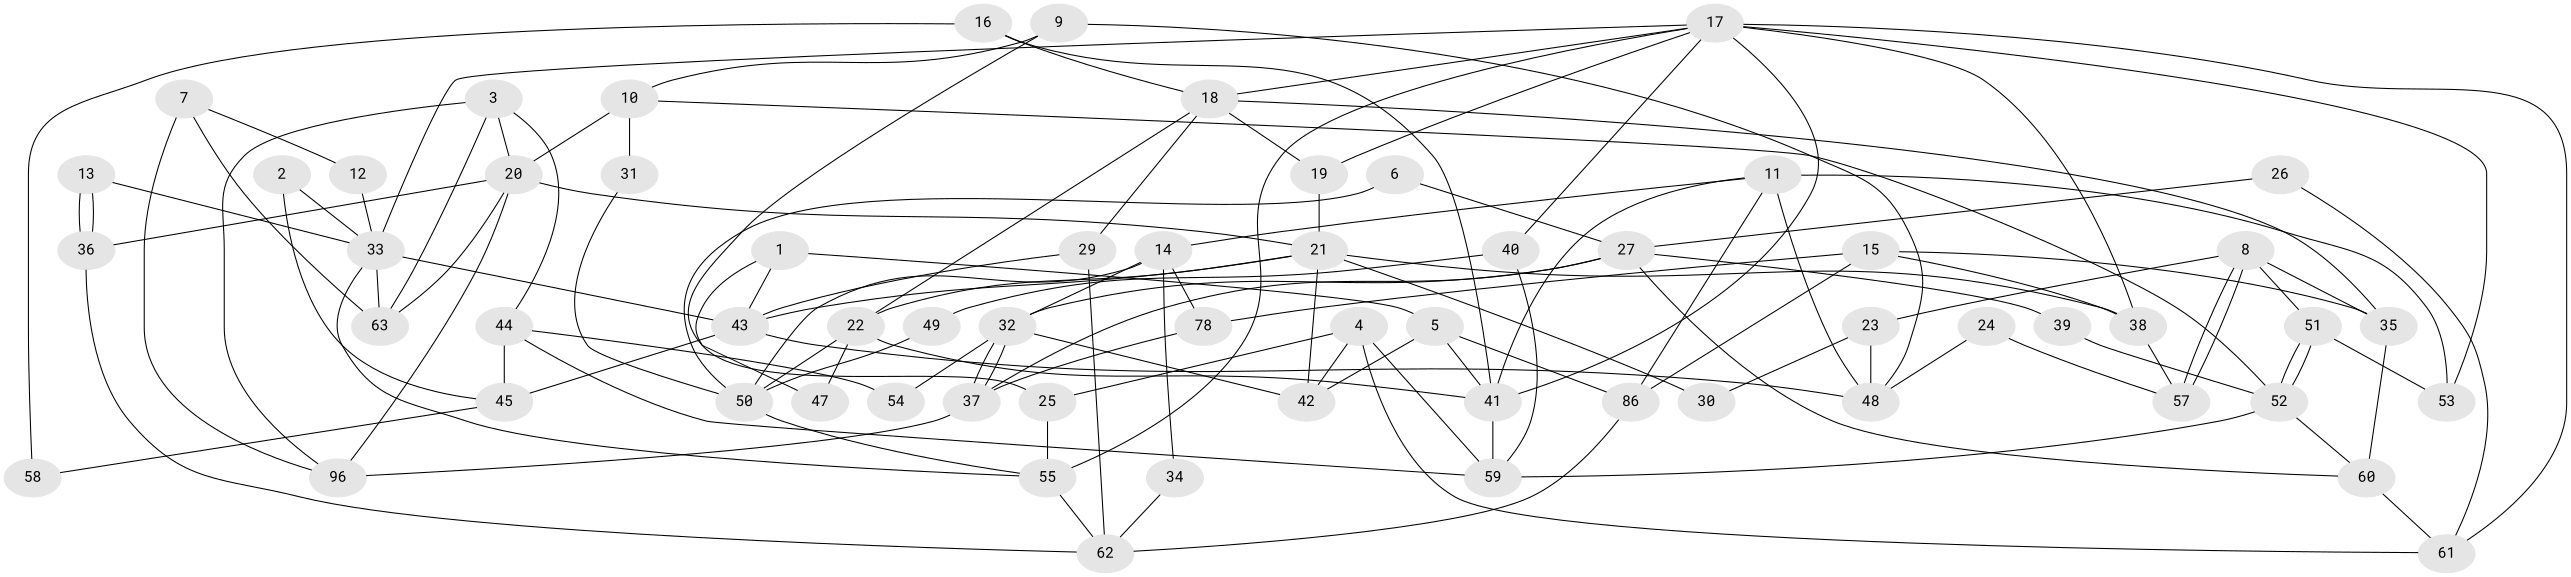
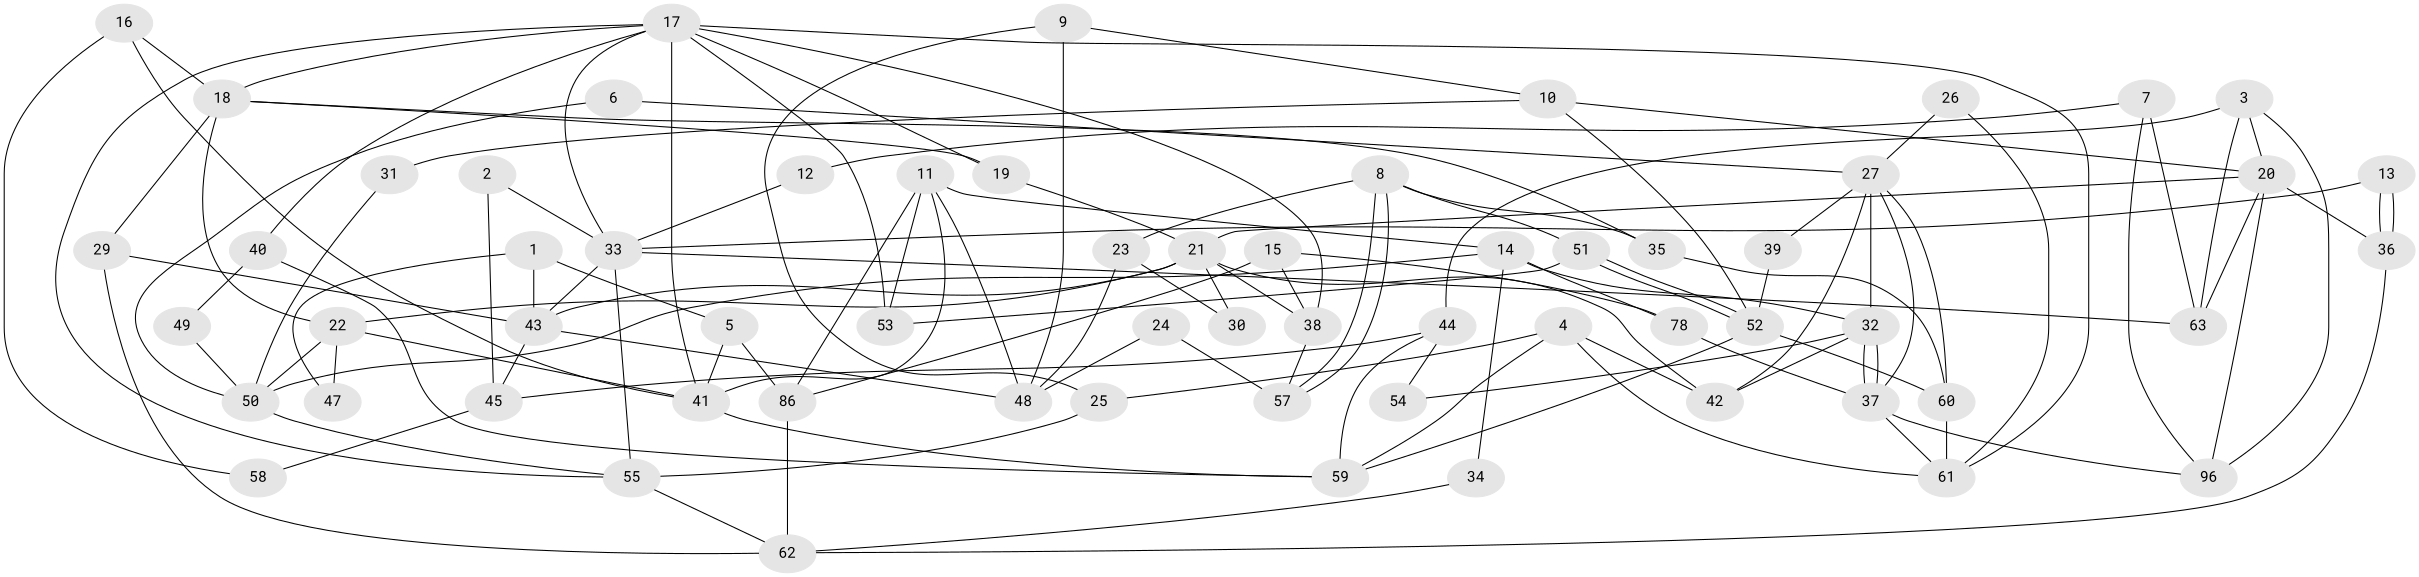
edge "15" -- "35": removed
edge "5" -- "42": now "27" -- "42"
edge "37" -- "61": added
